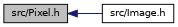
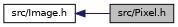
edge "src/Image.h" -> "src/Pixel.h": reversed
